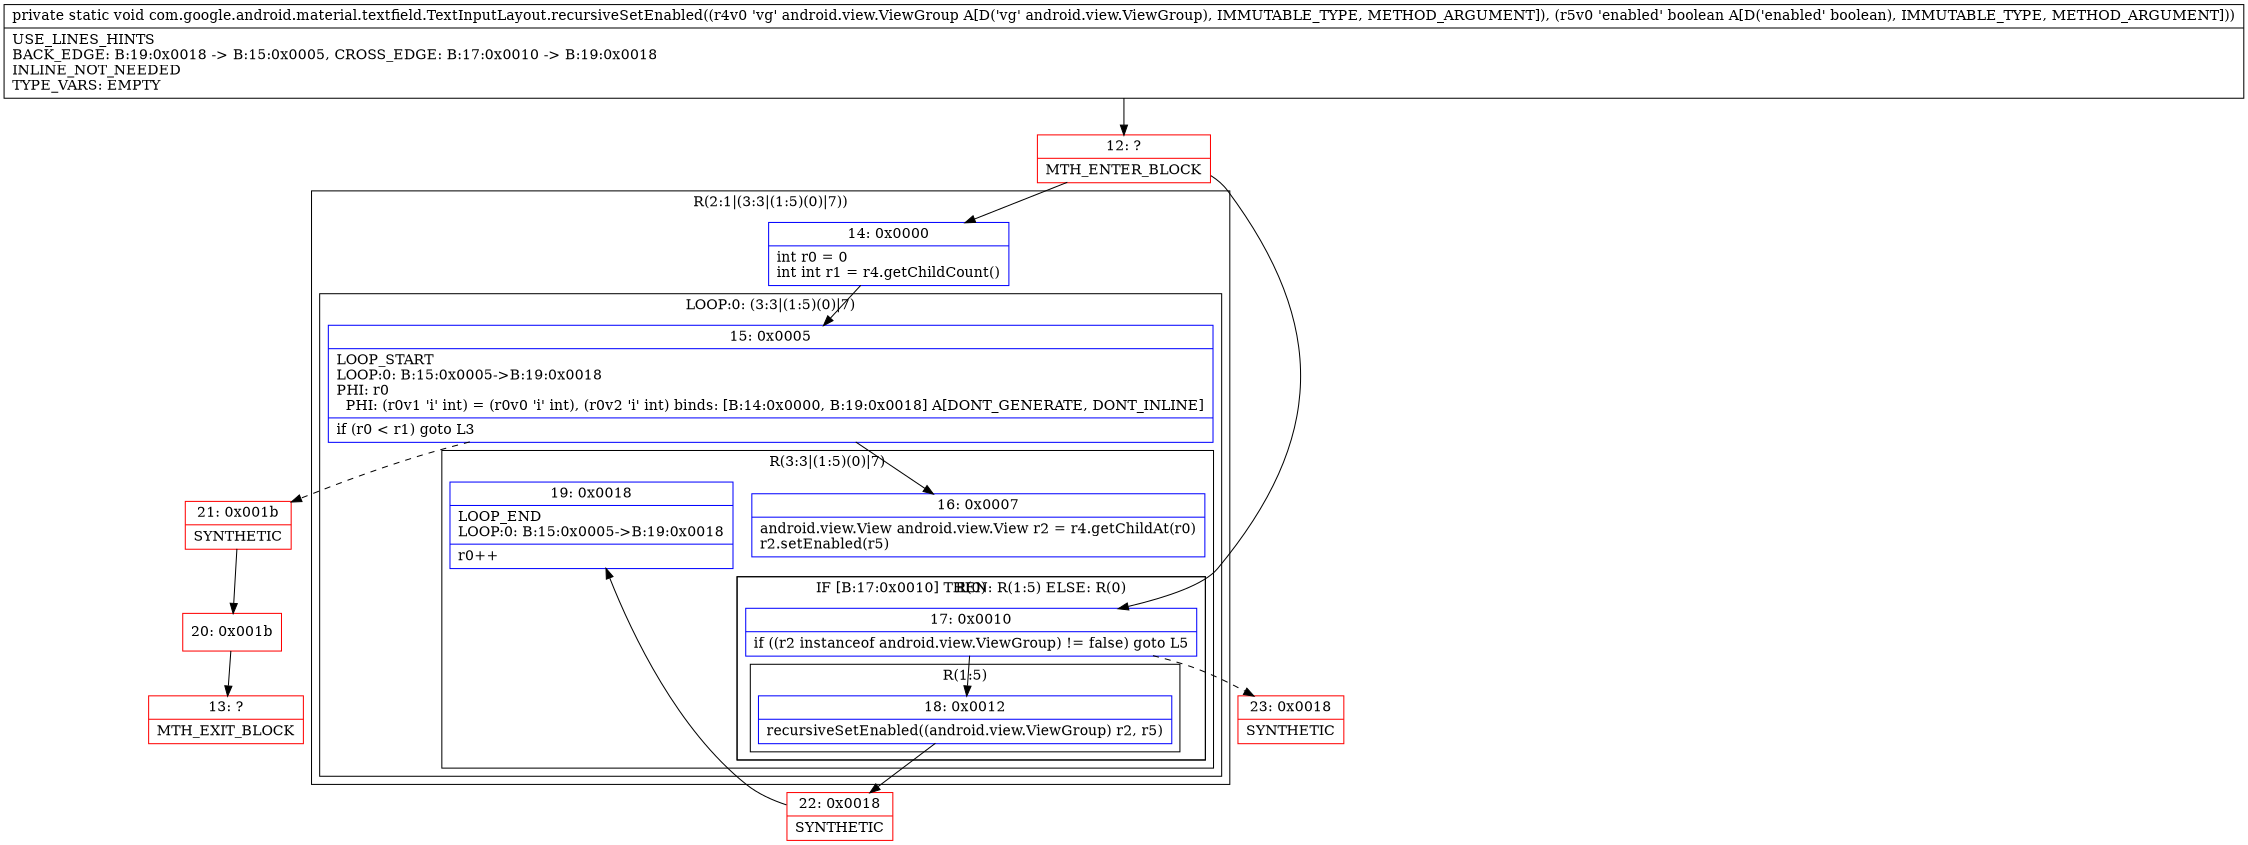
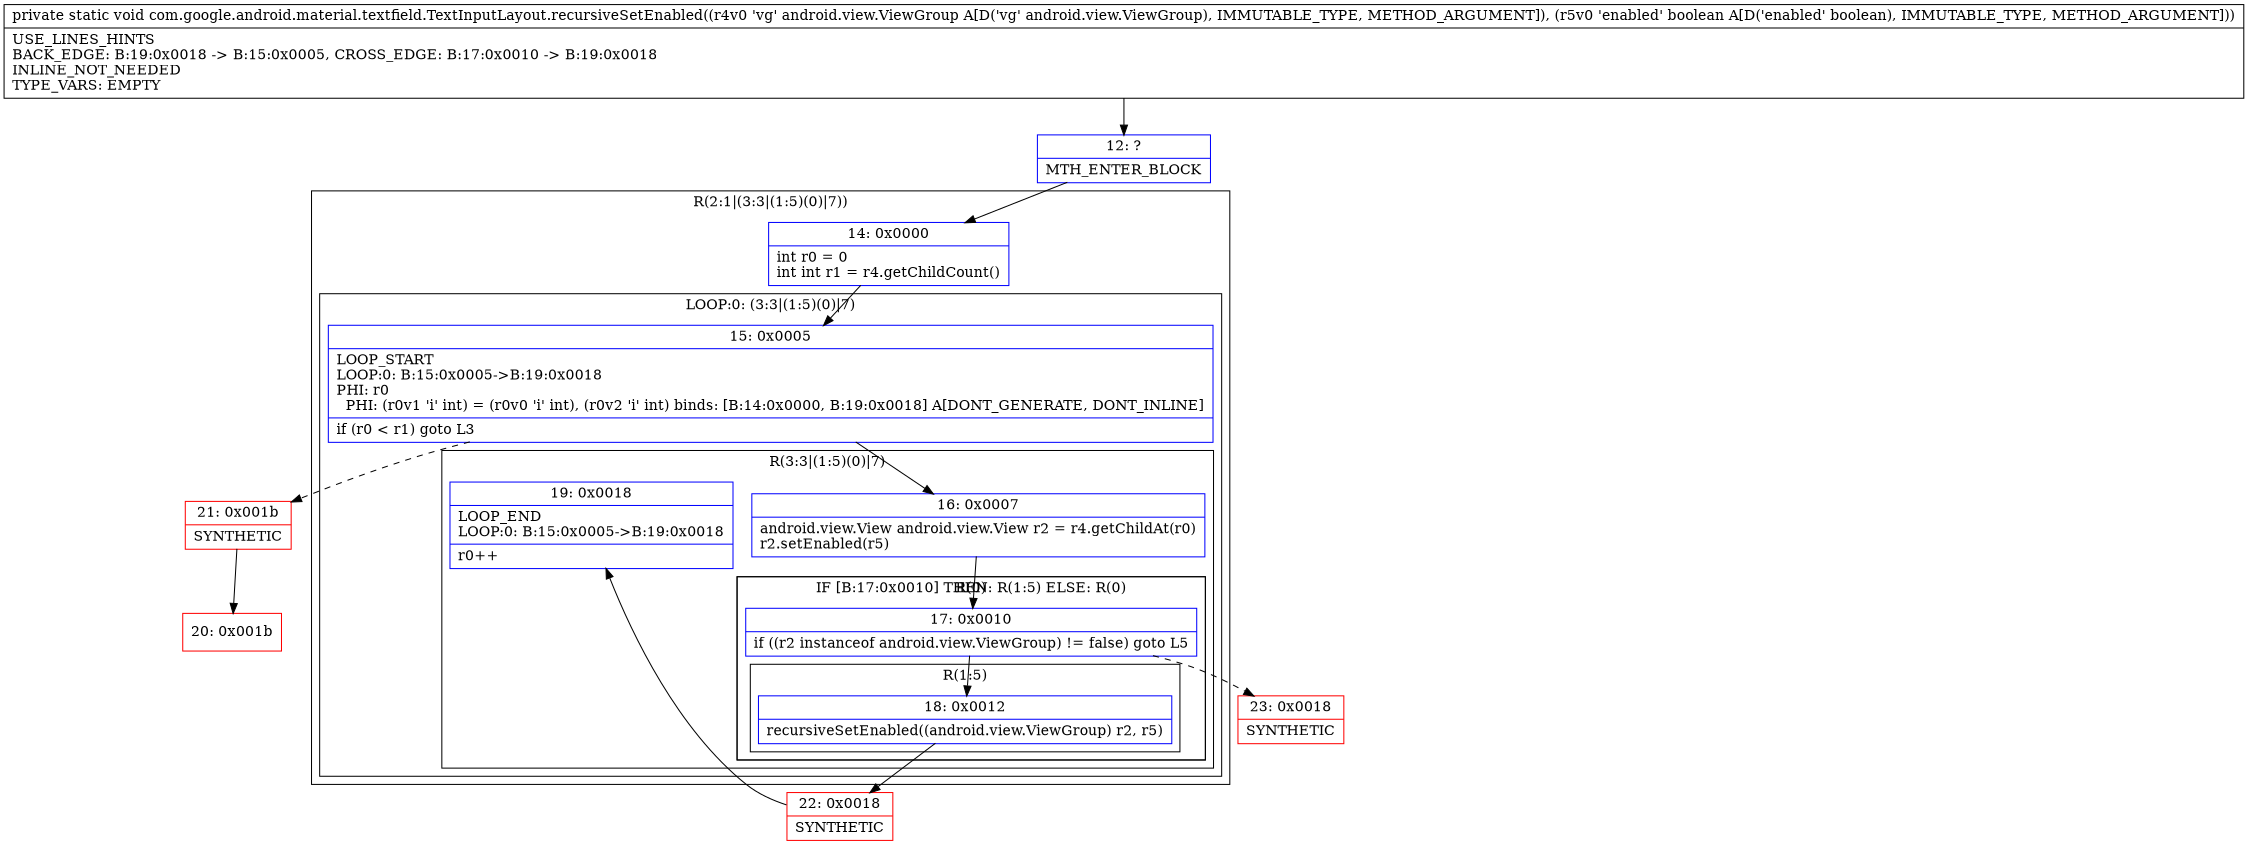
node "12: ?": color red -> blue
edge "12: ?" -> "17: 0x0010": now "16: 0x0007" -> "17: 0x0010"
node "13: ?": removed
